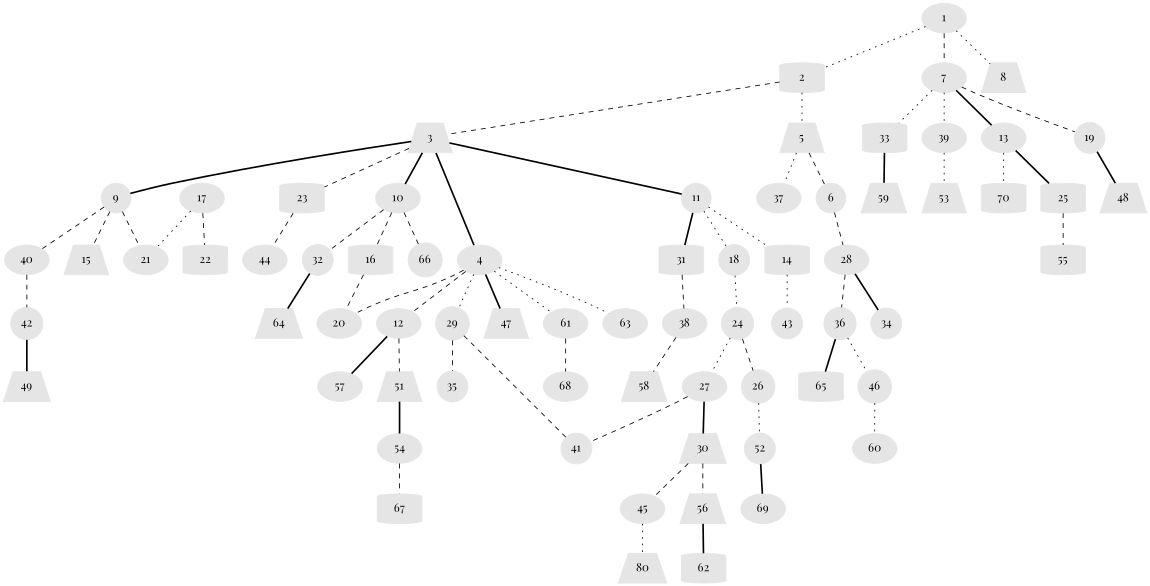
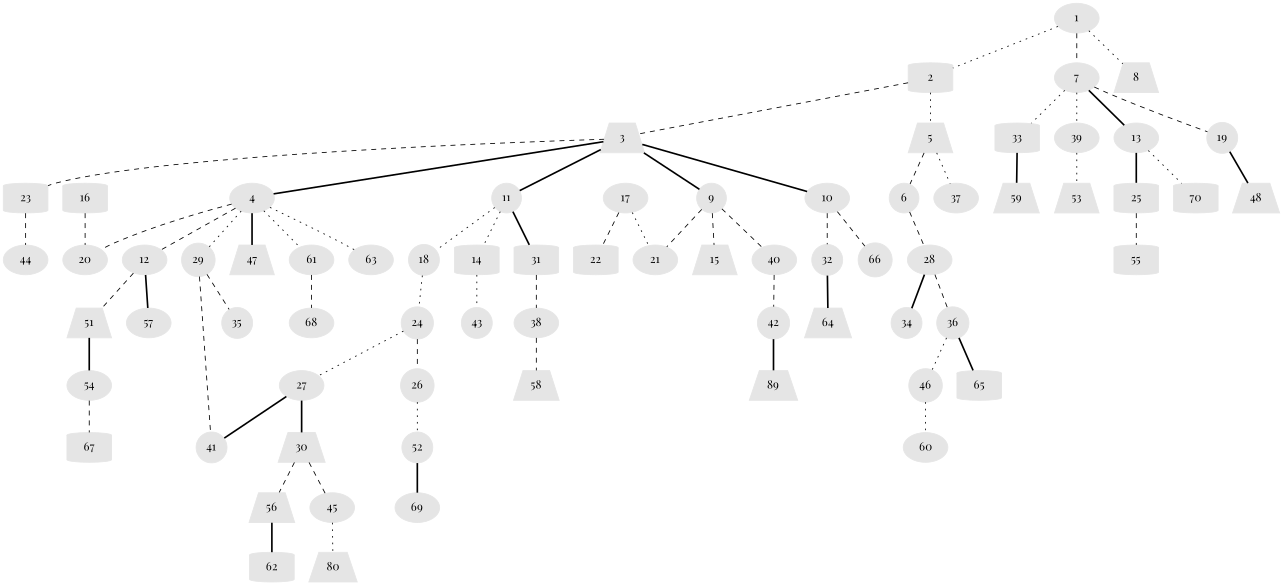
edge "10" -- "16": removed
node "49": label "49" -> "89"
edge "27" -- "41": style dashed -> bold
